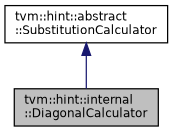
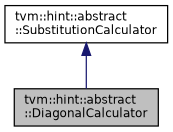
node "tvm::hint::internal ::DiagonalCalculator": label "tvm::hint::internal ::DiagonalCalculator" -> "tvm::hint::abstract ::DiagonalCalculator"
